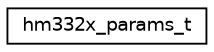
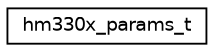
node "hm332x_params_t": label "hm332x_params_t" -> "hm330x_params_t"
